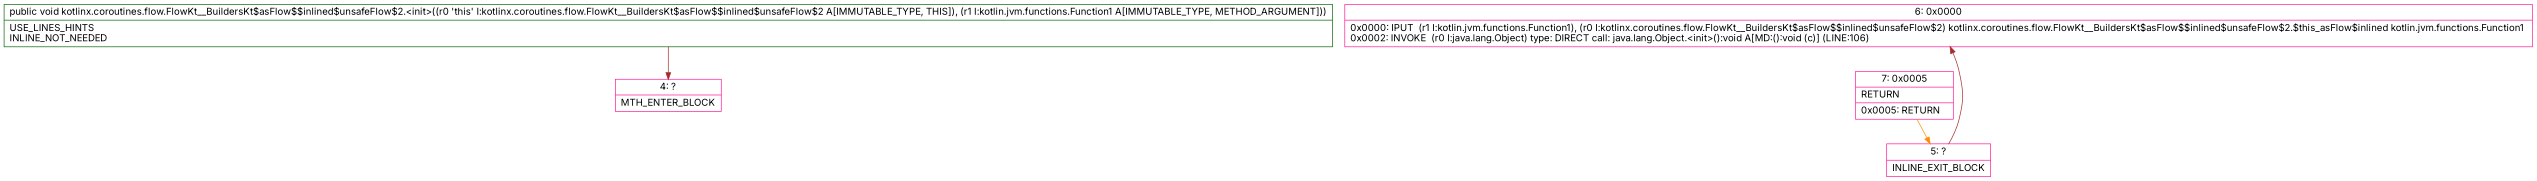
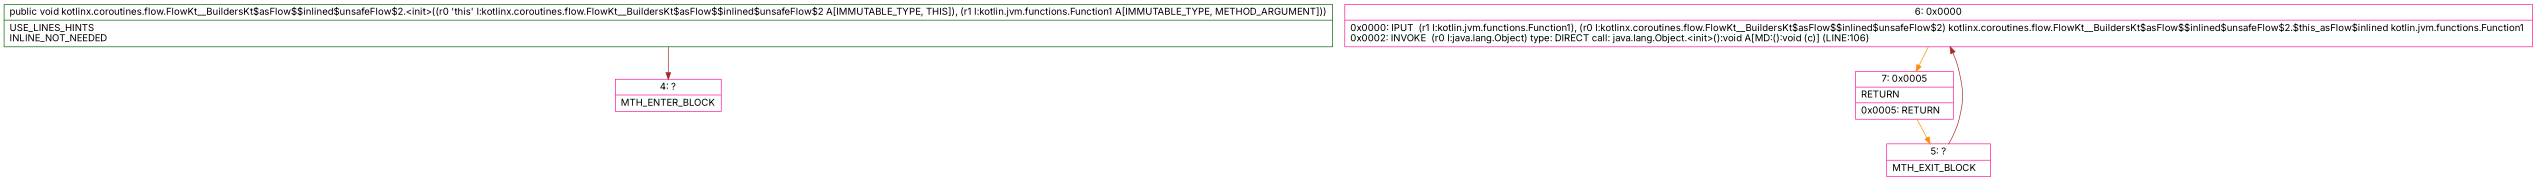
edge "6: 0x0000" -> "7: 0x0005": added
node "5: ?": text "INLINE_EXIT_BLOCK" -> "MTH_EXIT_BLOCK"
